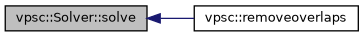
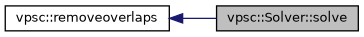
edge "vpsc::removeoverlaps" -> "vpsc::Solver::solve": reversed
